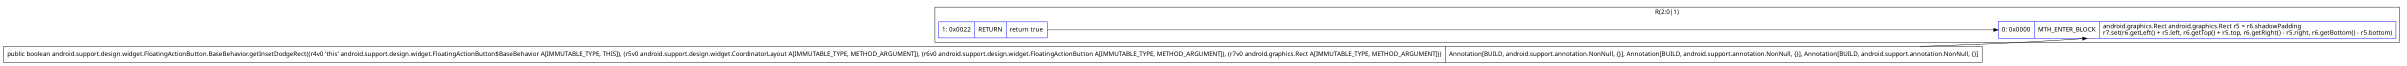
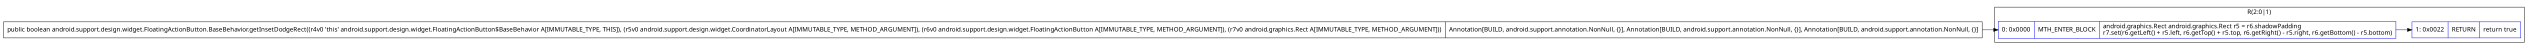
edge "1: 0x0022" -> "0: 0x0000": reversed
